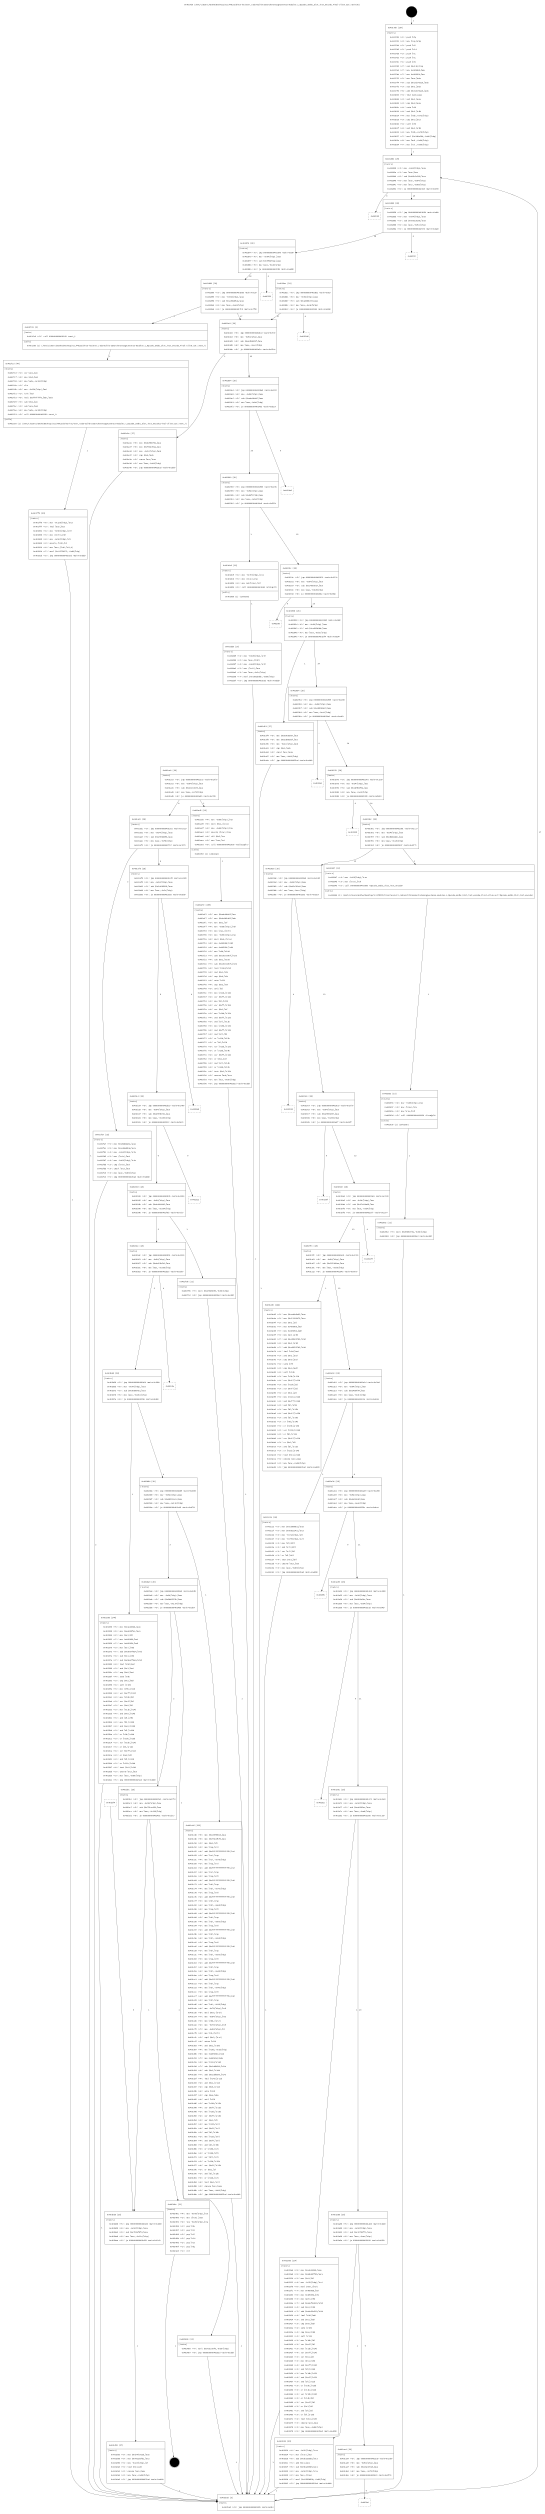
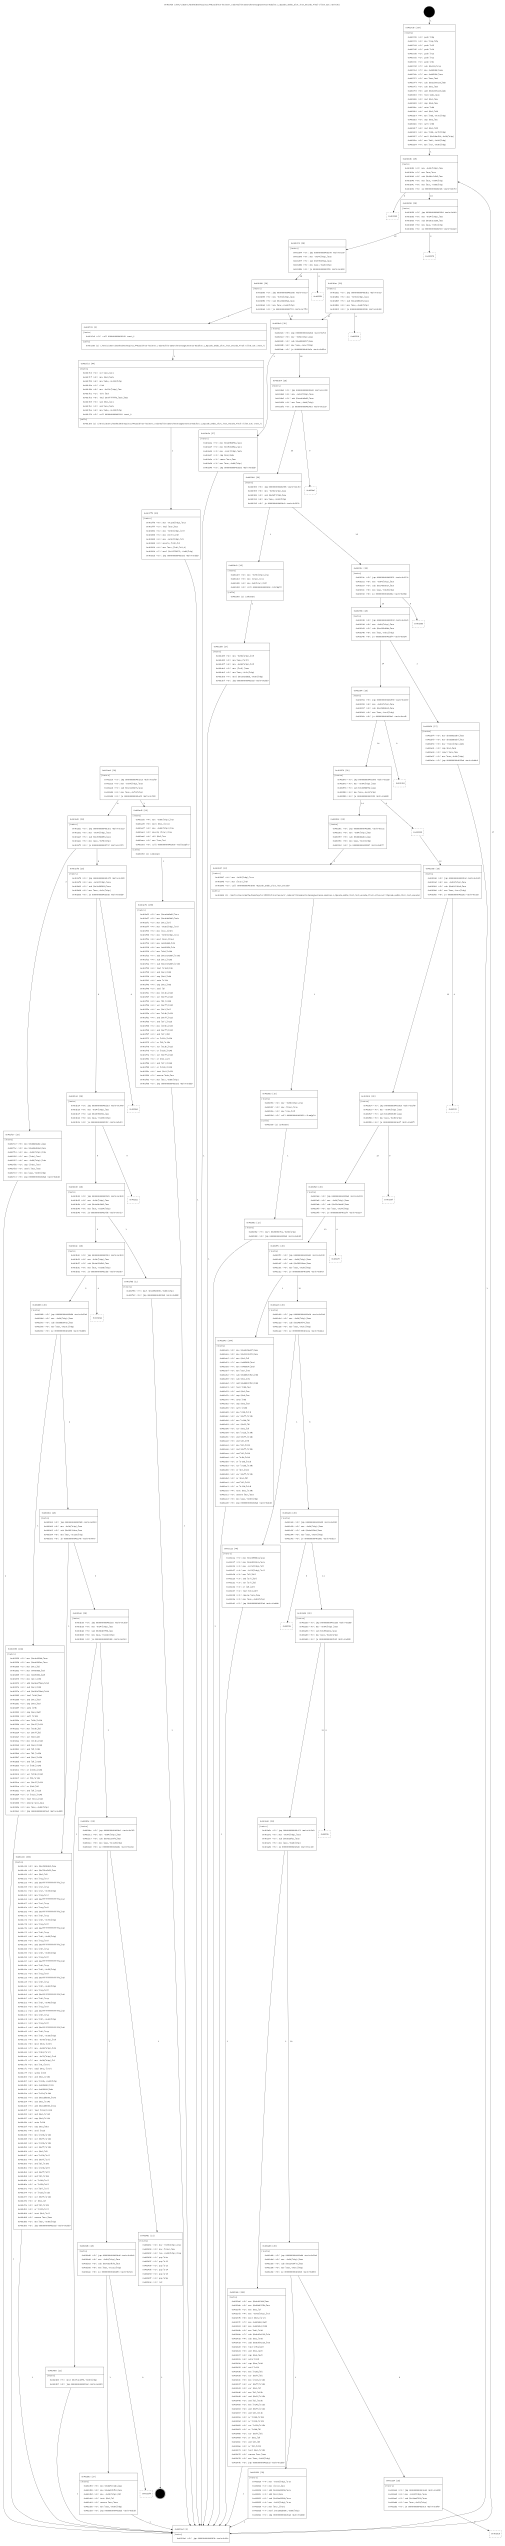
edge "0x40198c [28]" -> "0x4019a8 [28]": now "0x402339" -> "0x4019a8 [28]"
edge "0x401bf4" -> "0x401bd8 [28]": reversed
edge "0x401e45 [144]" -> "0x4025ad [5]": added, label "1"
